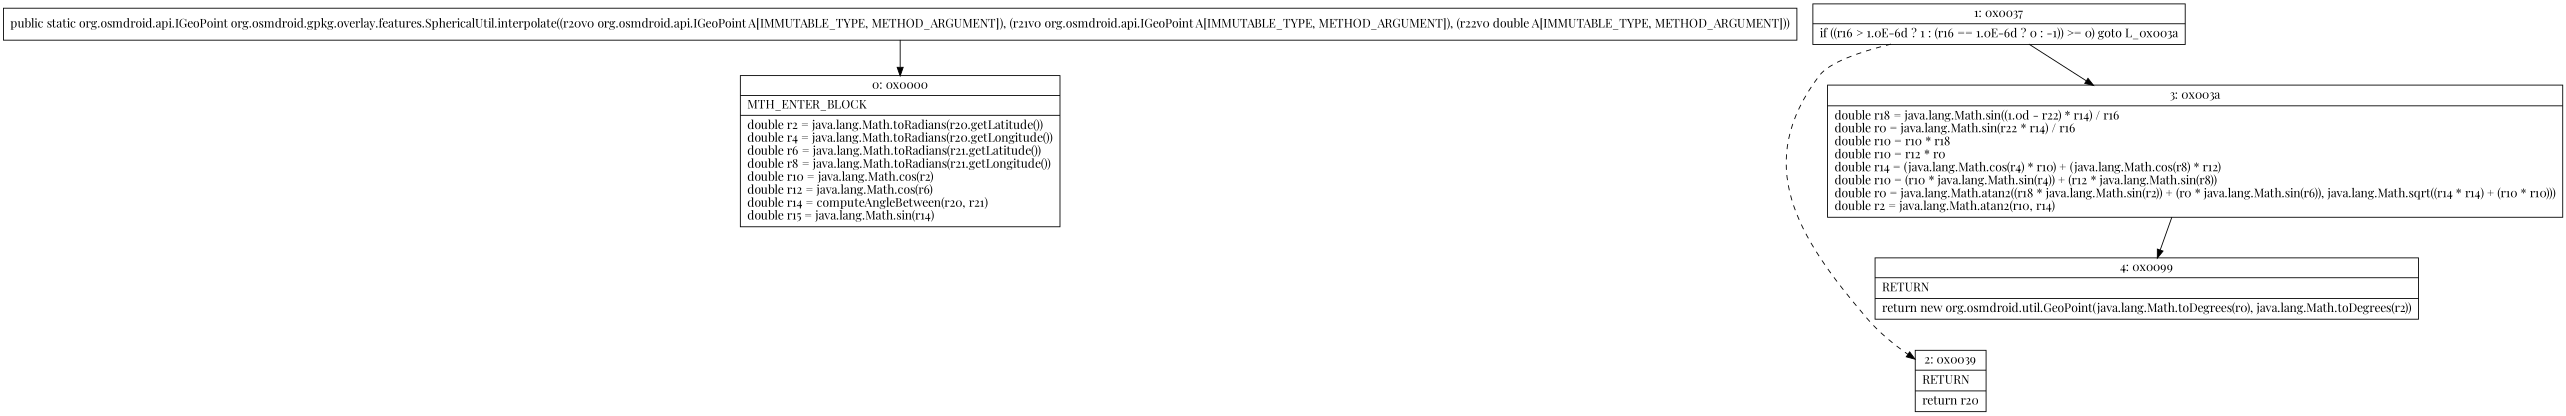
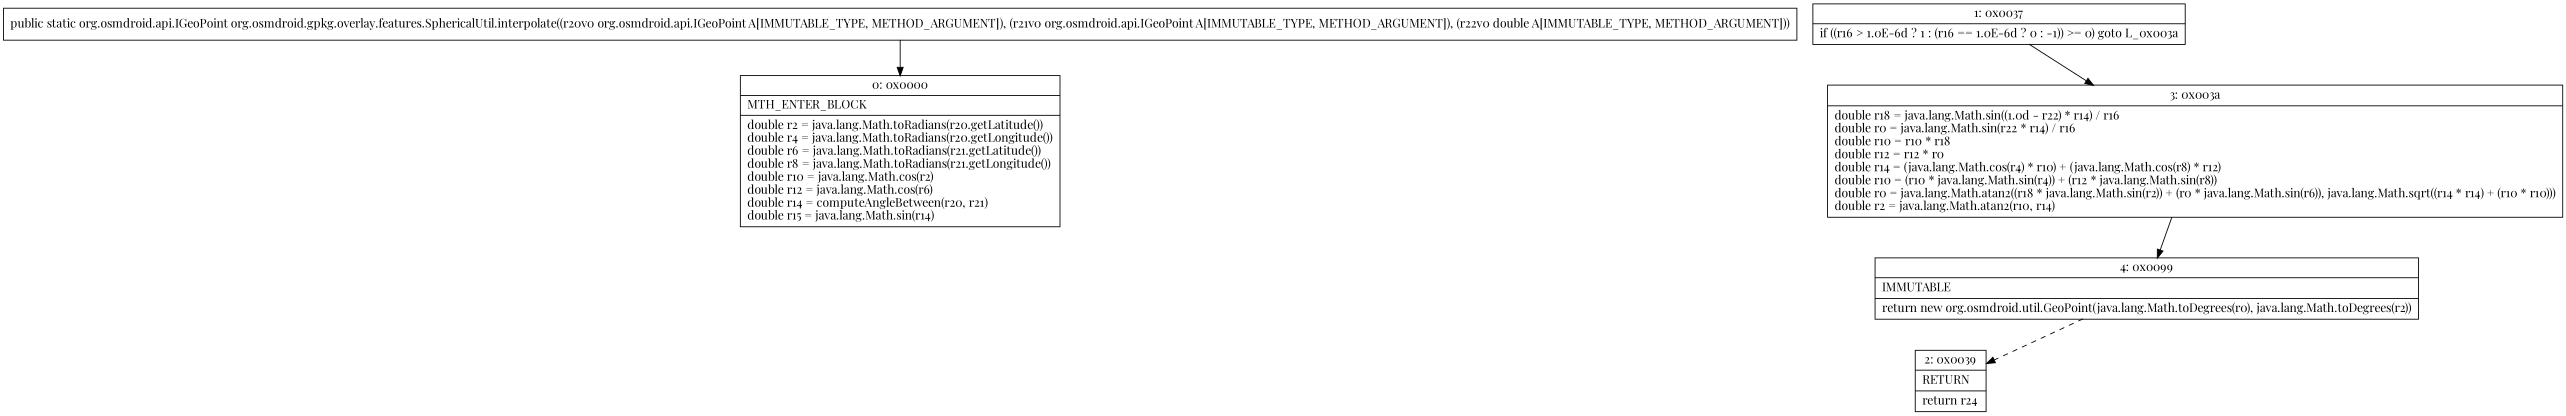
node "3: 0x003a": text "double r10 = r12 * r0" -> "double r12 = r12 * r0"
edge "1: 0x0037" -> "2: 0x0039": now "4: 0x0099" -> "2: 0x0039"
node "4: 0x0099": text "RETURN" -> "IMMUTABLE"
node "2: 0x0039": text "return r20" -> "return r24"
